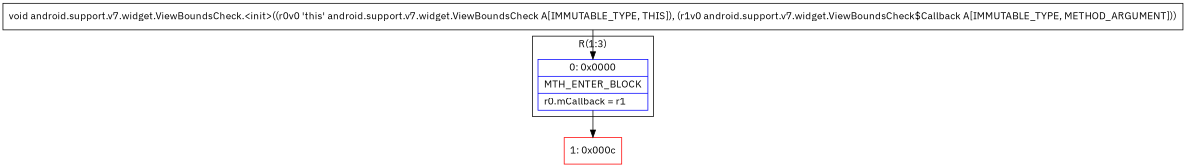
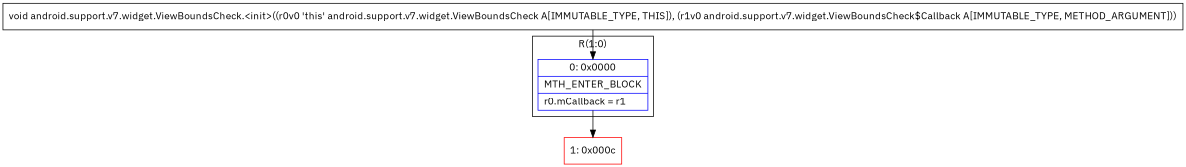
cluster "R(1:3)": label "R(1:3)" -> "R(1:0)"
